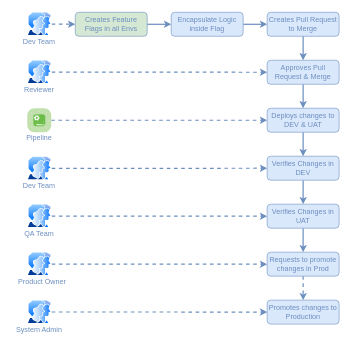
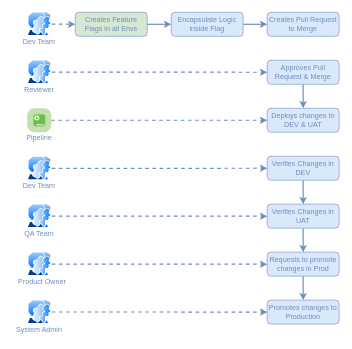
edge "Creates Pull Request to Merge" -> "Approves Pull Request & Merge": removed
edge "Deploys changes to DEV & UAT" -> "Verifies Changes in DEV": removed
edge "Requests to promote changes in Prod" -> "Promotes changes to Production": style dashed -> solid
